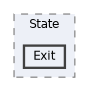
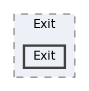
cluster "State": label "State" -> "Exit"
